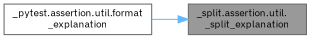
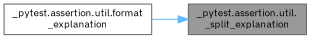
node "_split.assertion.util. _split_explanation": label "_split.assertion.util. _split_explanation" -> "_pytest.assertion.util. _split_explanation"
